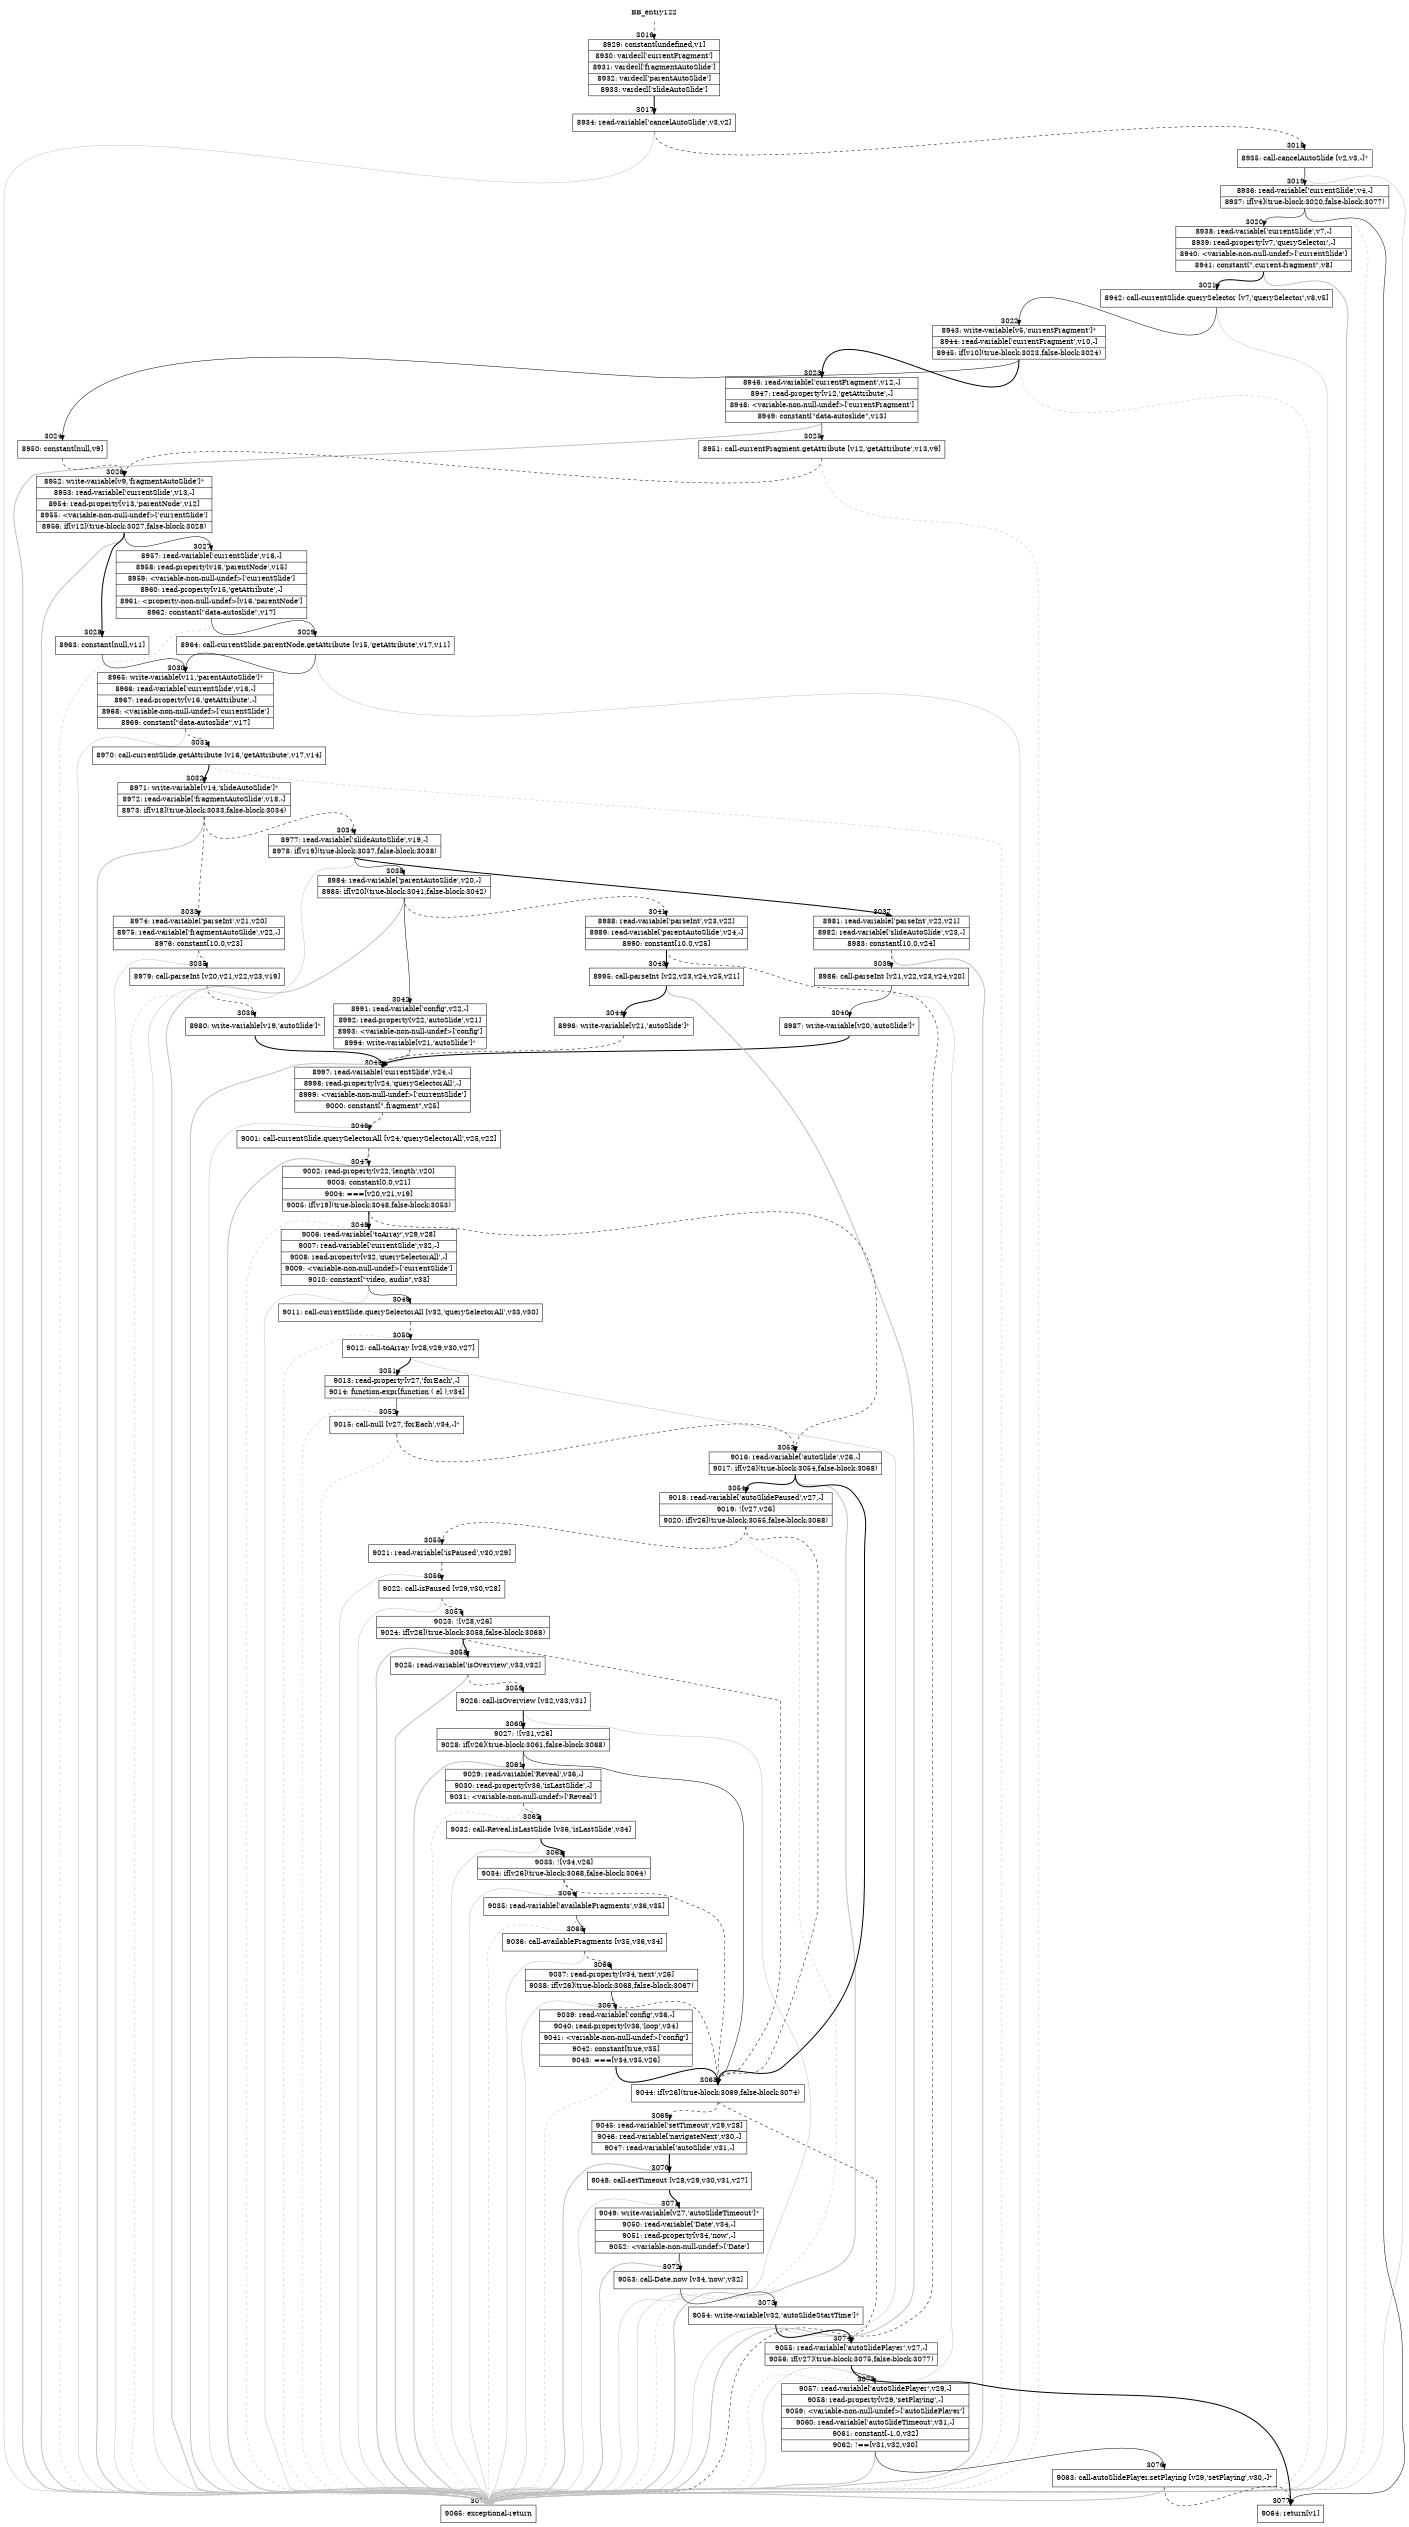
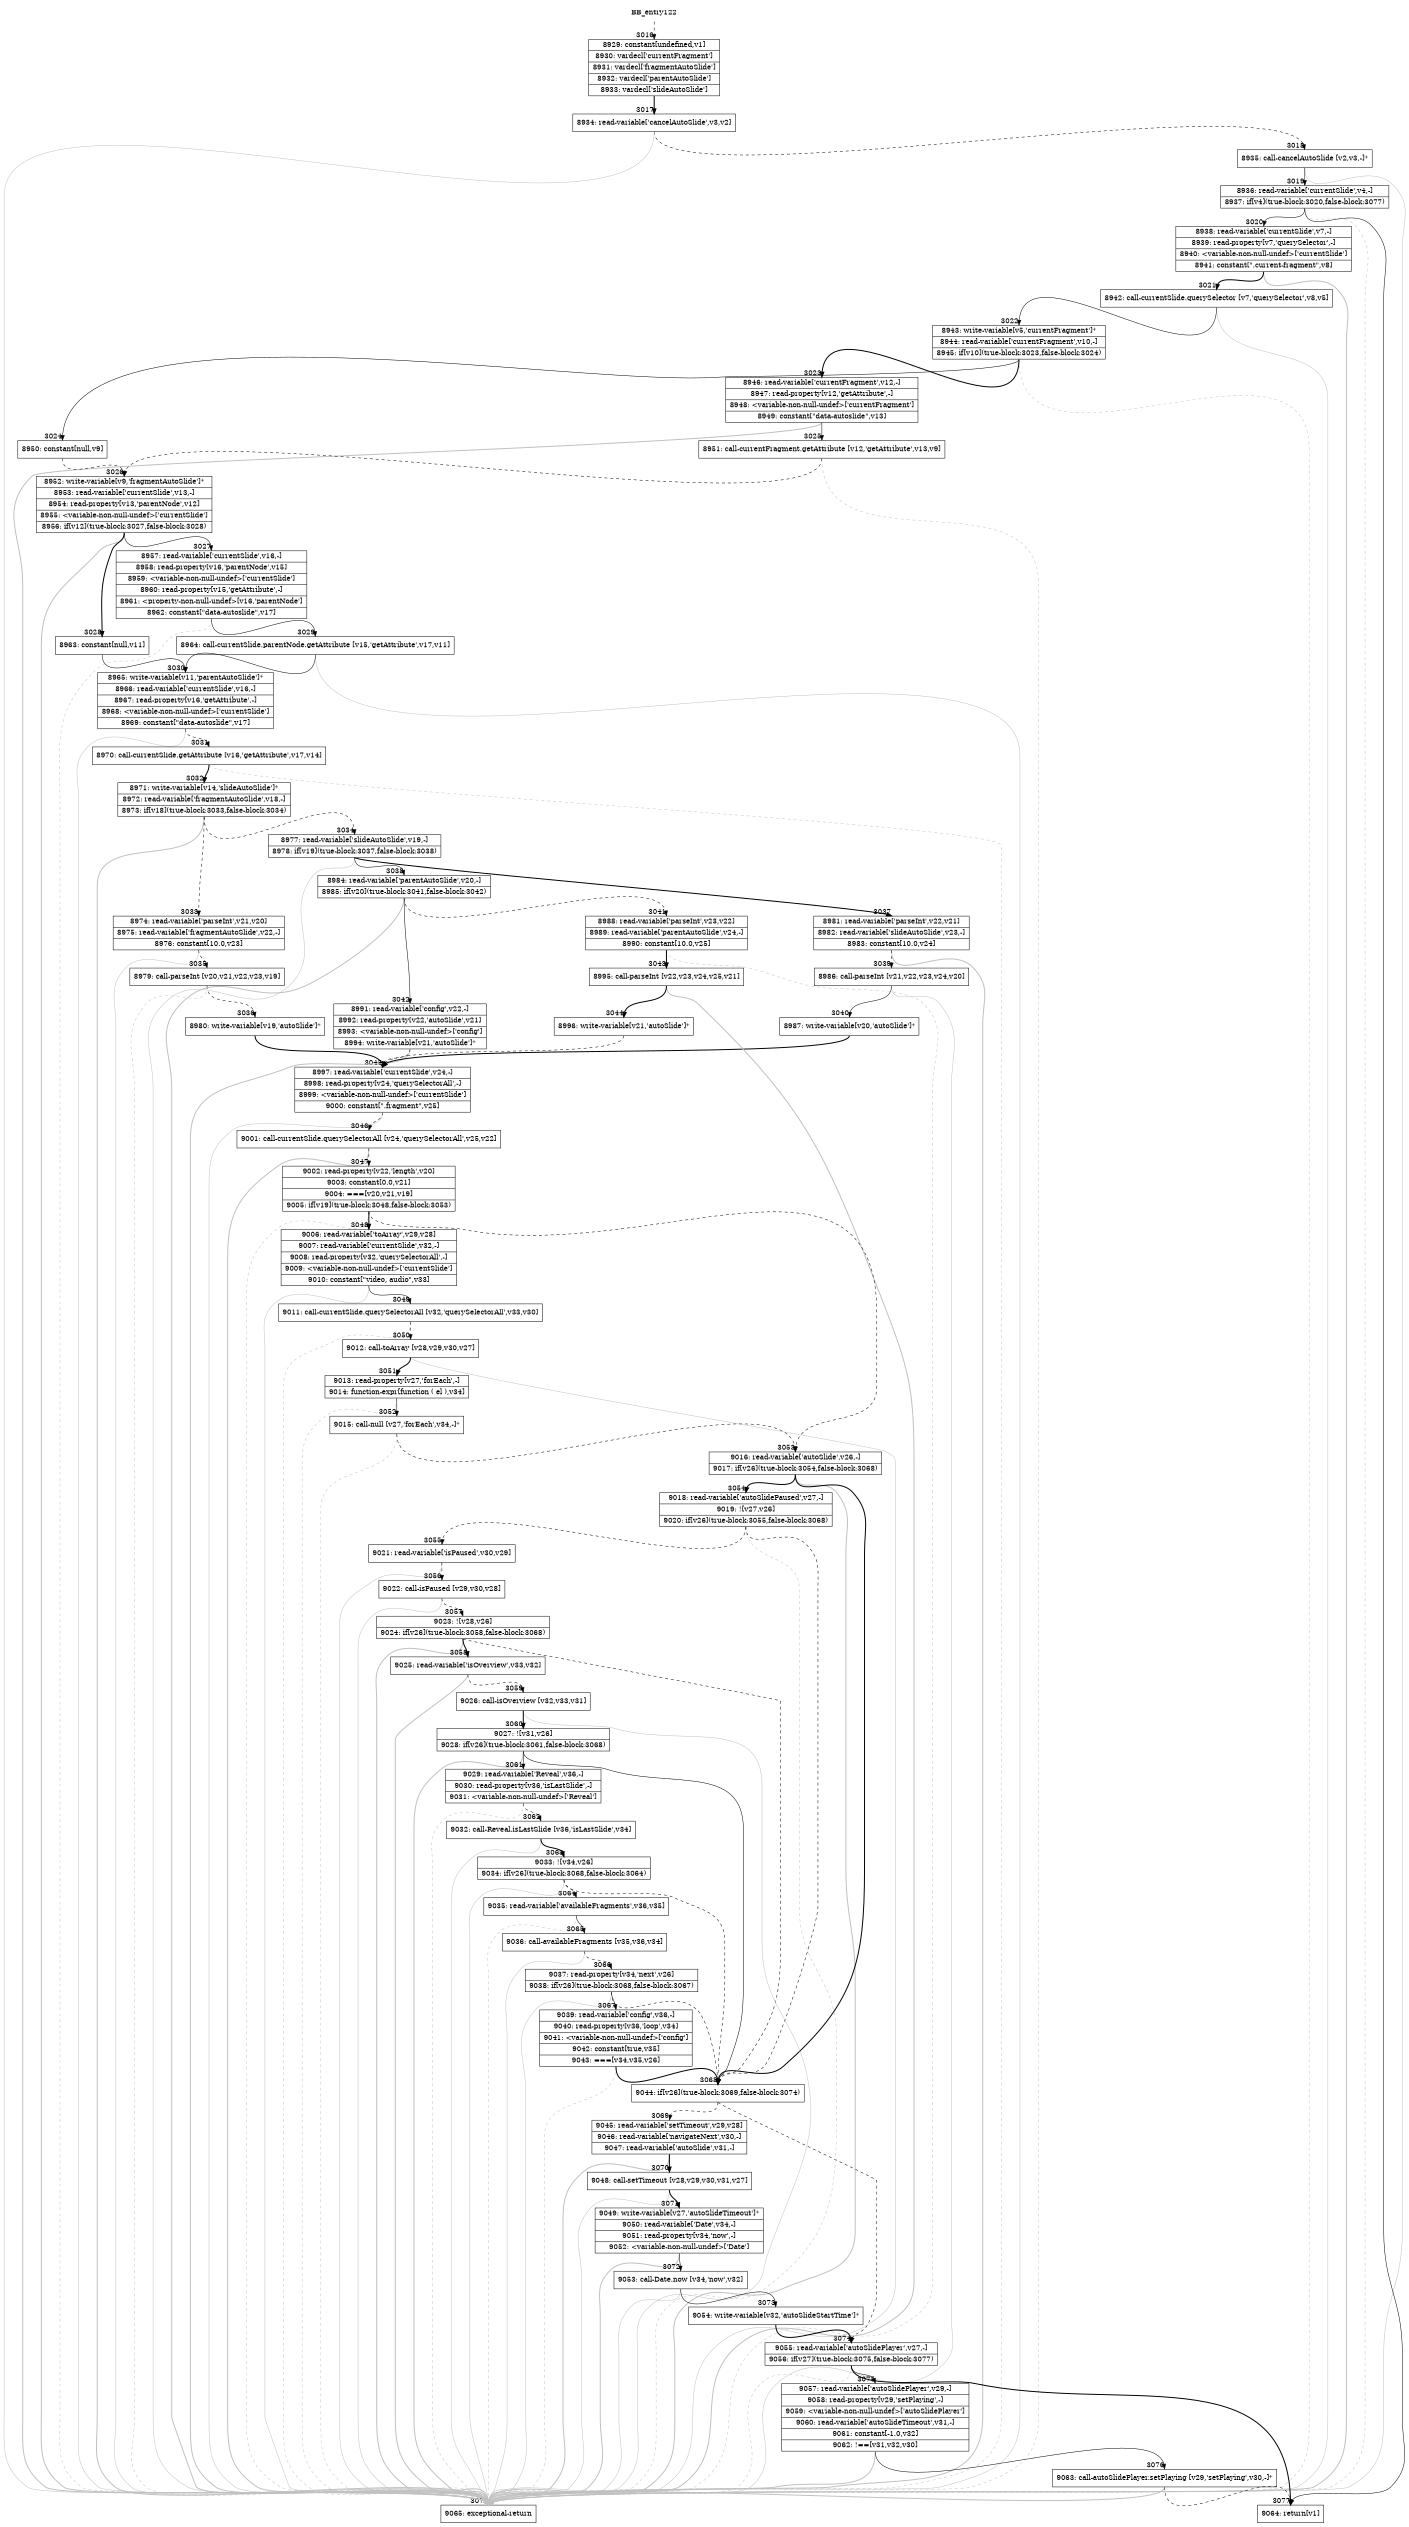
edge "8988: read-variable['parseInt',v23,v22]" -> "9065: exceptional-return": color black -> gray
